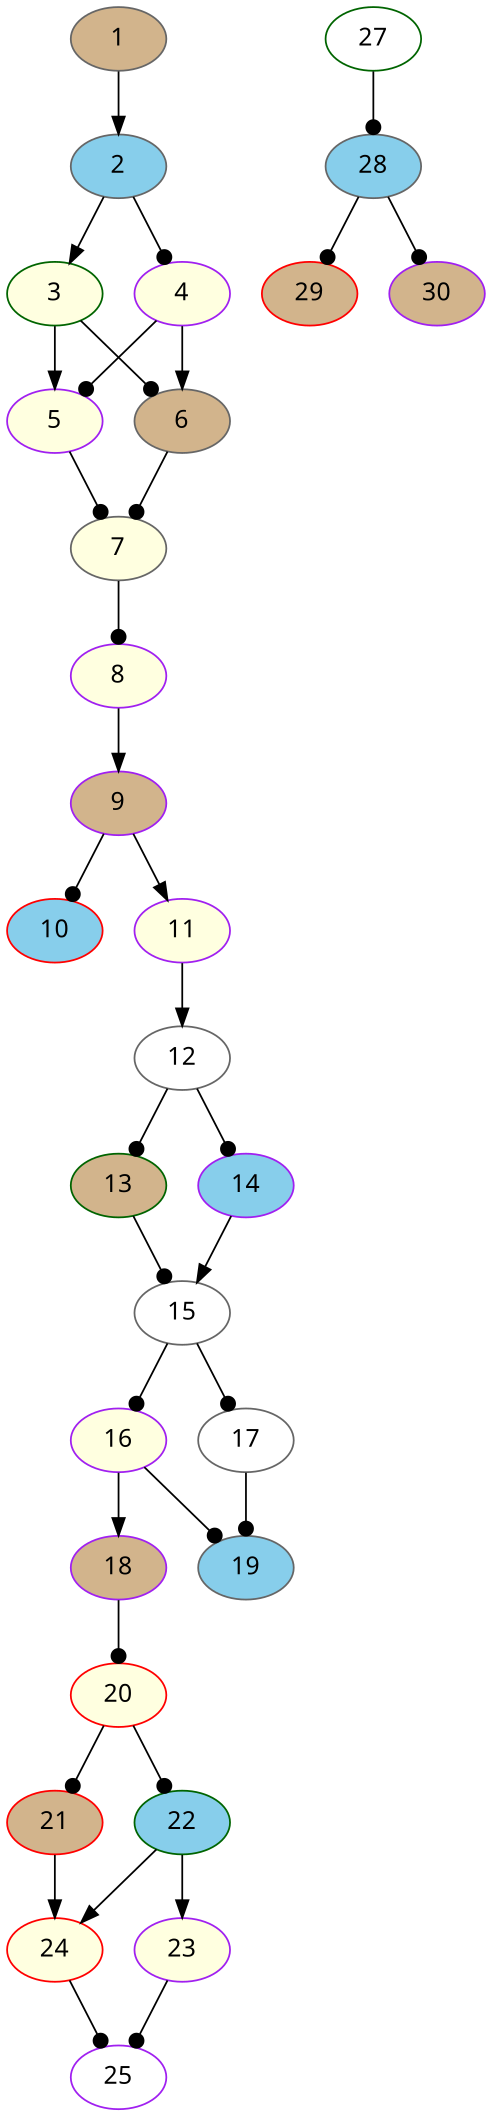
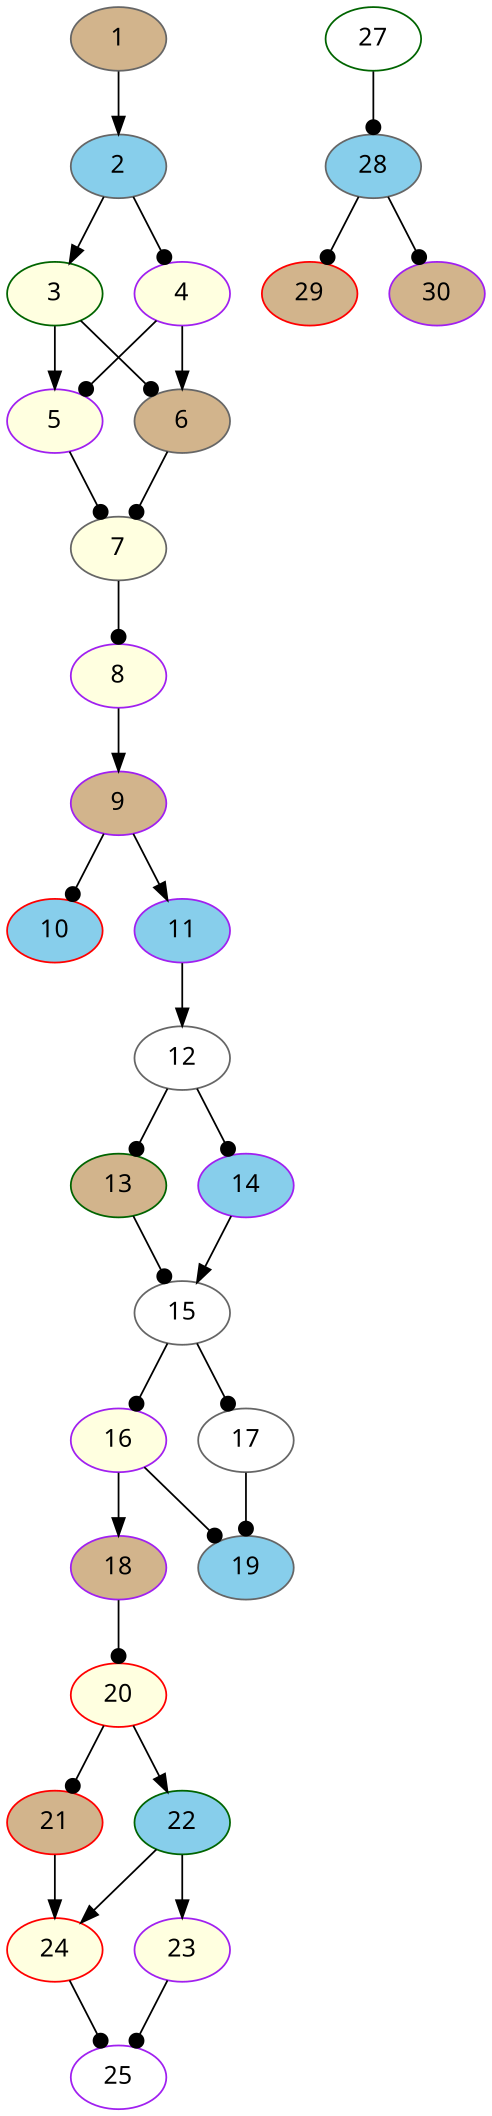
node "11": fillcolor lightyellow -> skyblue
edge "20" -> "22": arrowhead dot -> normal
